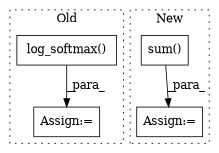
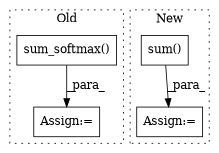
node "log_softmax()": label "log_softmax()" -> "sum_softmax()"
